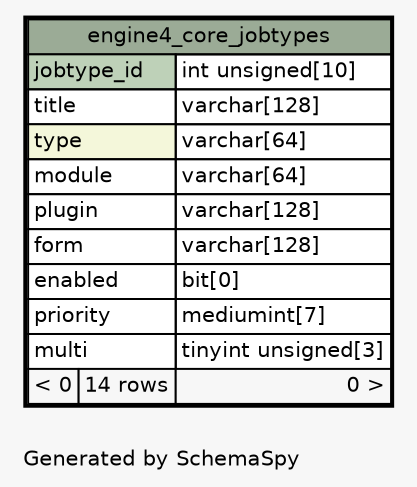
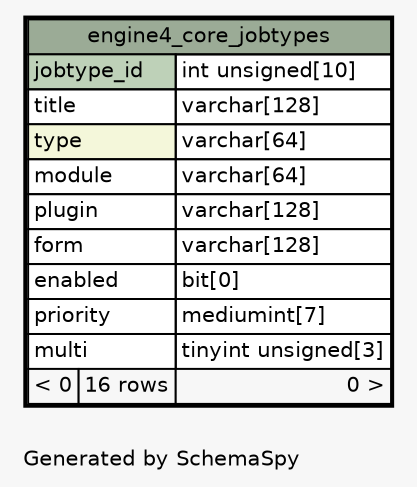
node "engine4_core_jobtypes": text "14 rows" -> "16 rows"
